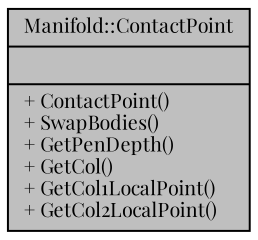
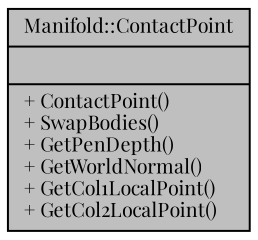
node "Manifold::ContactPoint": text "+ GetCol()" -> "+ GetWorldNormal()"
